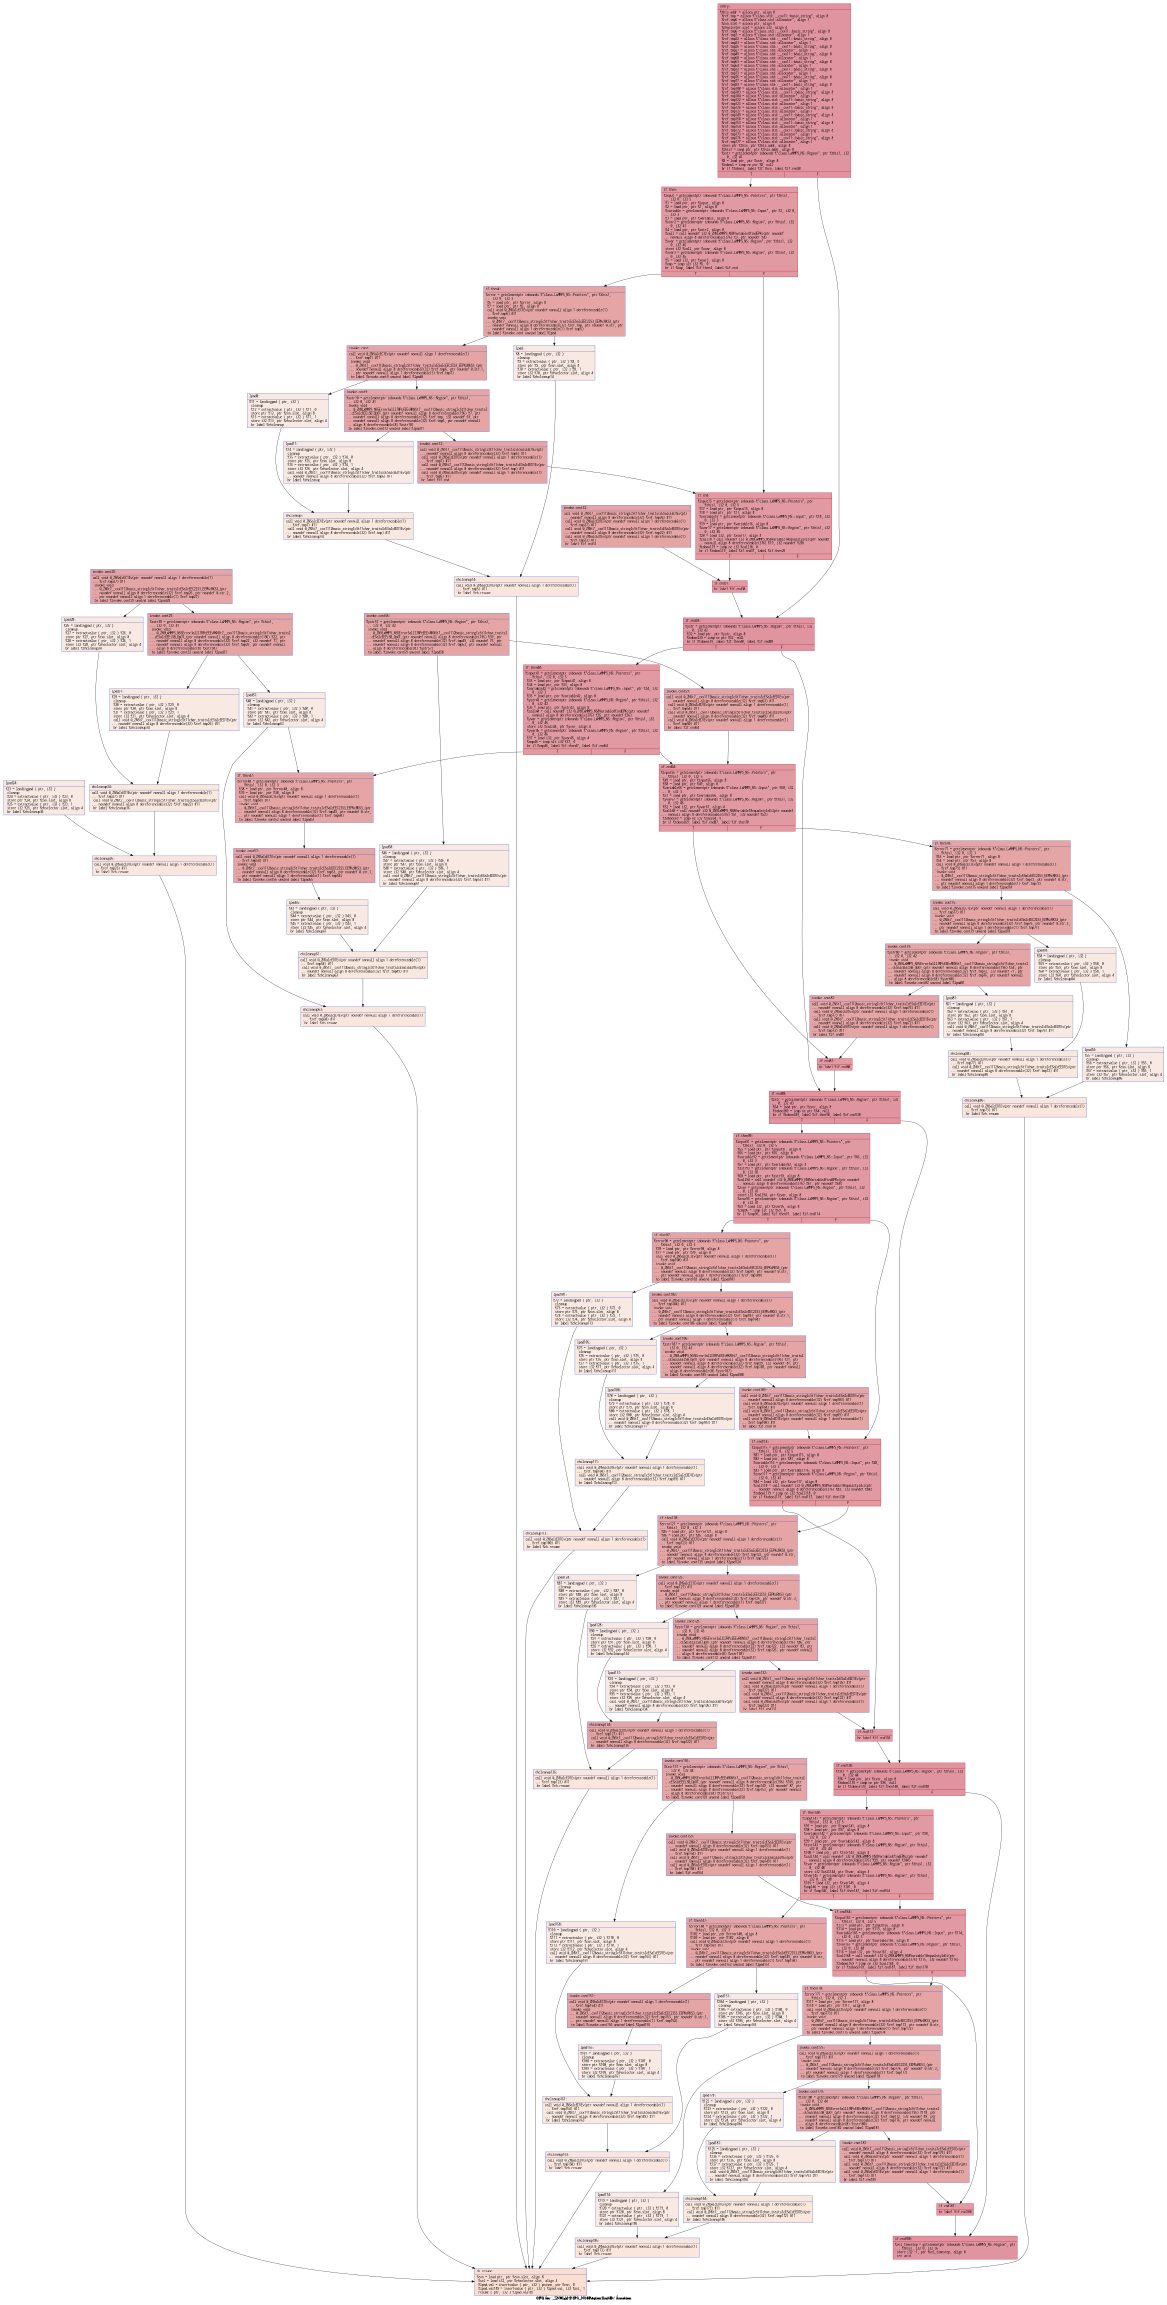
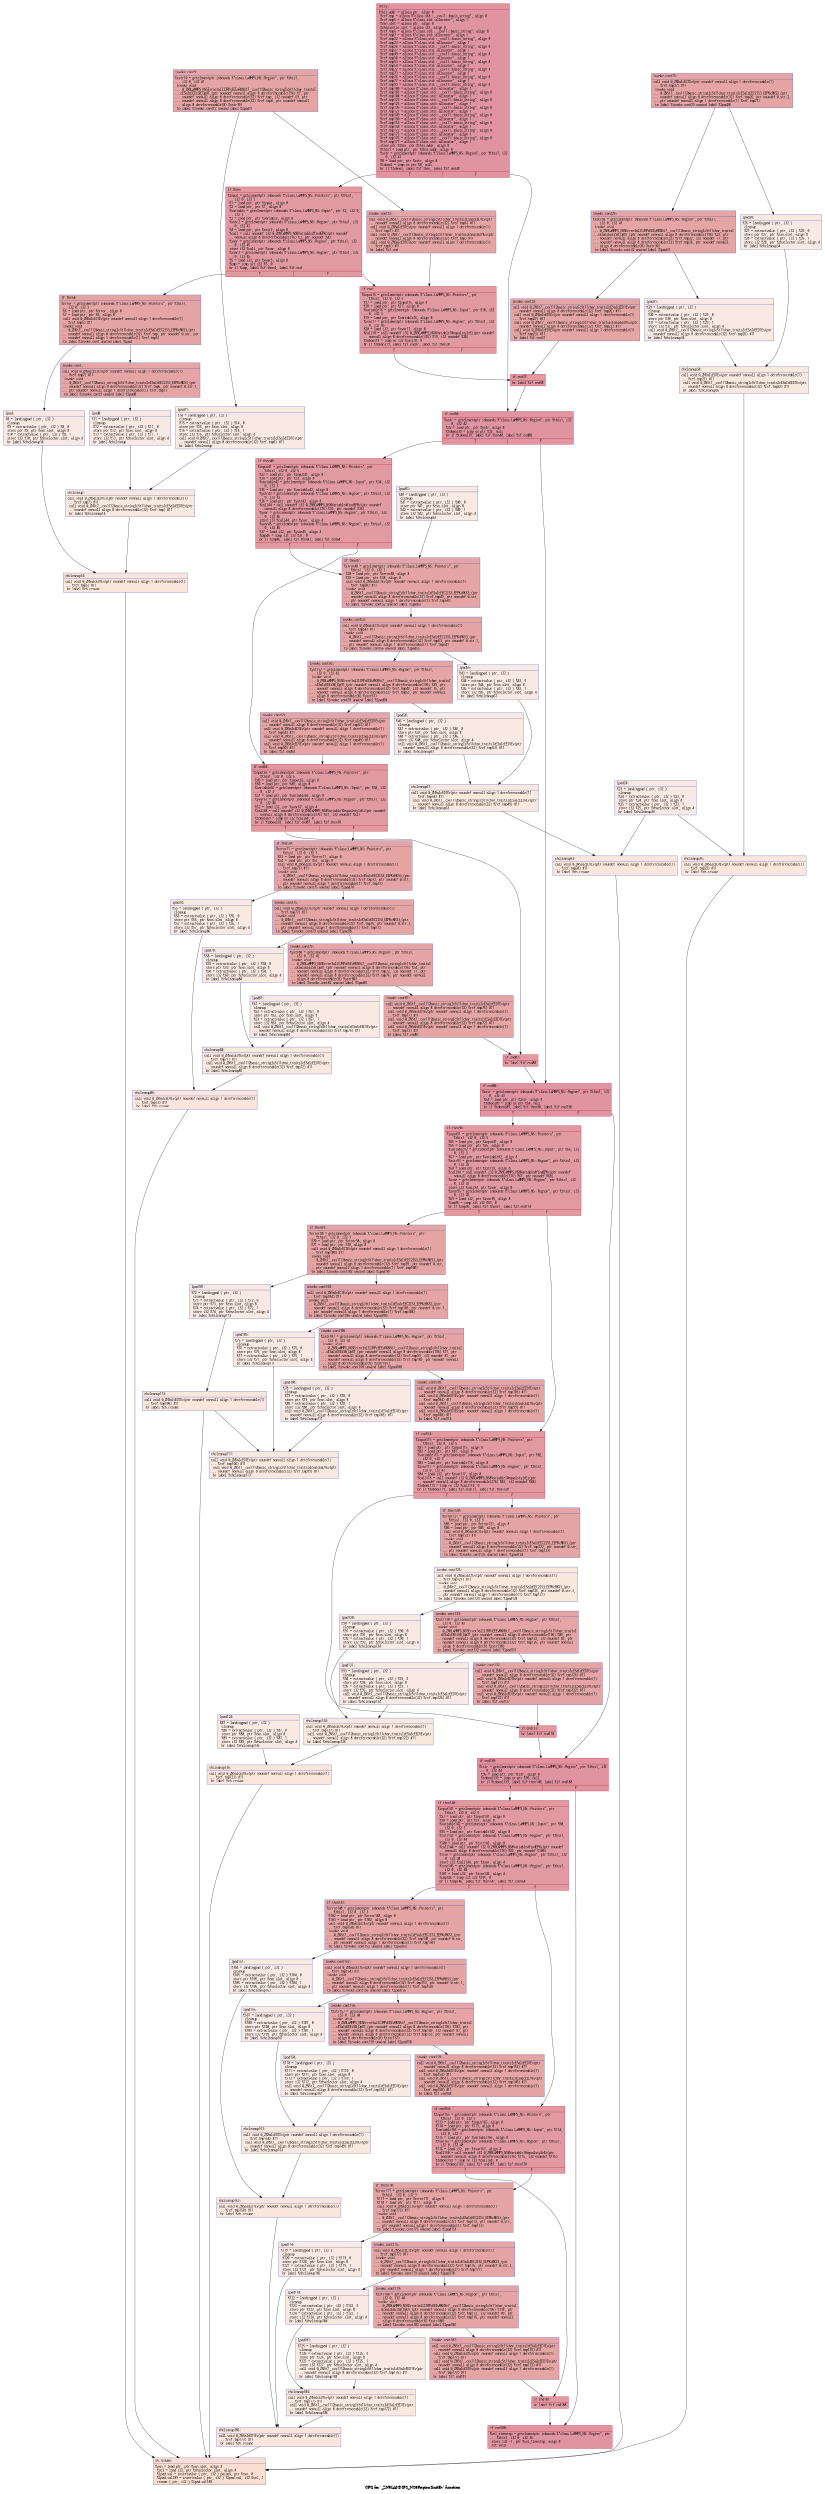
edge "invoke.cont:" -> "invoke.cont9:": removed
edge "invoke.cont52:" -> "invoke.cont56:": added
edge "invoke.cont29:" -> "lpad51:": now "invoke.cont29:" -> "invoke.cont32:"
edge "lpad51:" -> "ehcleanup63:": now "lpad24:" -> "ehcleanup63:"
edge "ehcleanup111:" -> "ehcleanup113:": reversed
edge "if.then120:" -> "lpad124:": removed
node "invoke.cont125:": fillcolor #c5333470 -> #f2cab570
node "ehcleanup134:": fillcolor #c5333470 -> #f2cab570
edge "invoke.cont152:" -> "invoke.cont156:": added
edge "ehcleanup163:" -> "eh.resume:": now "ehcleanup163:" -> "ehcleanup186:"
